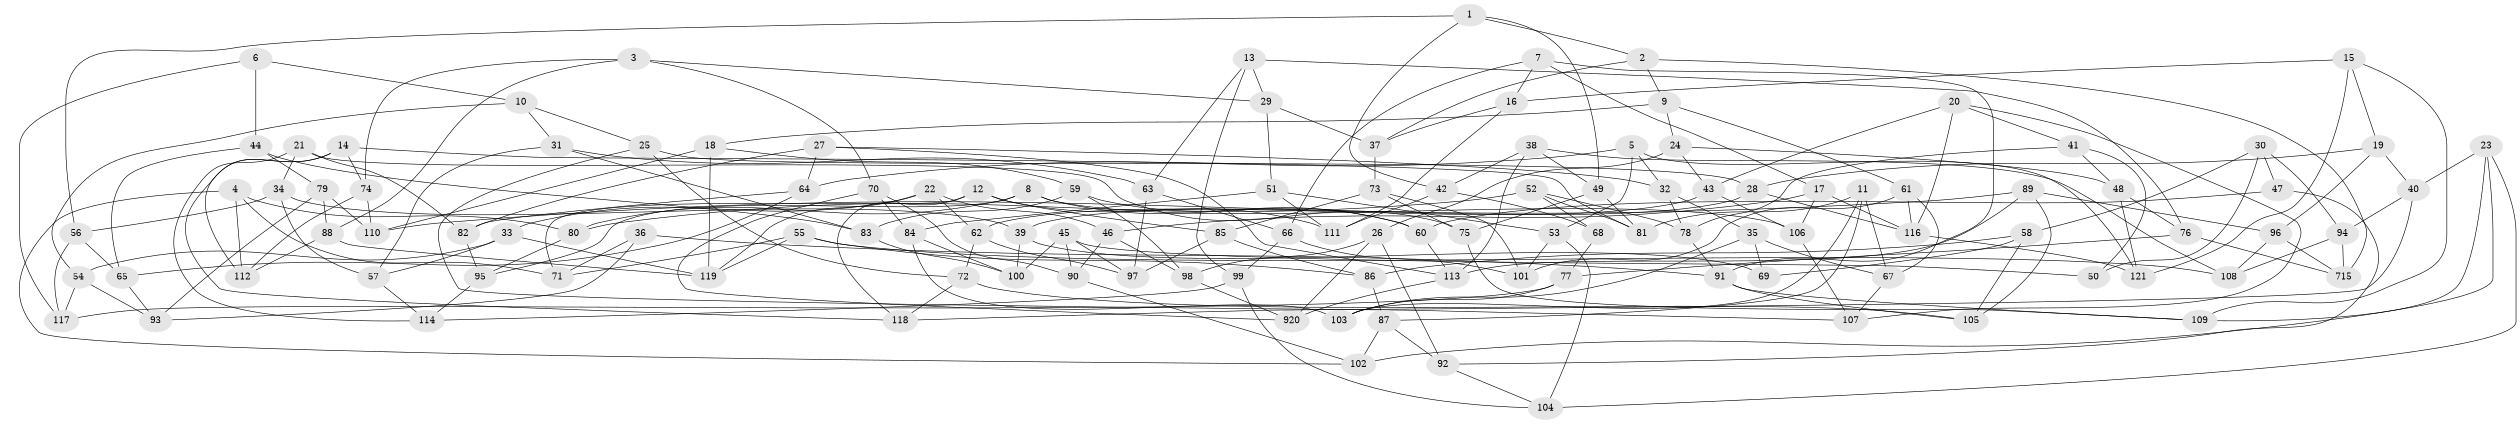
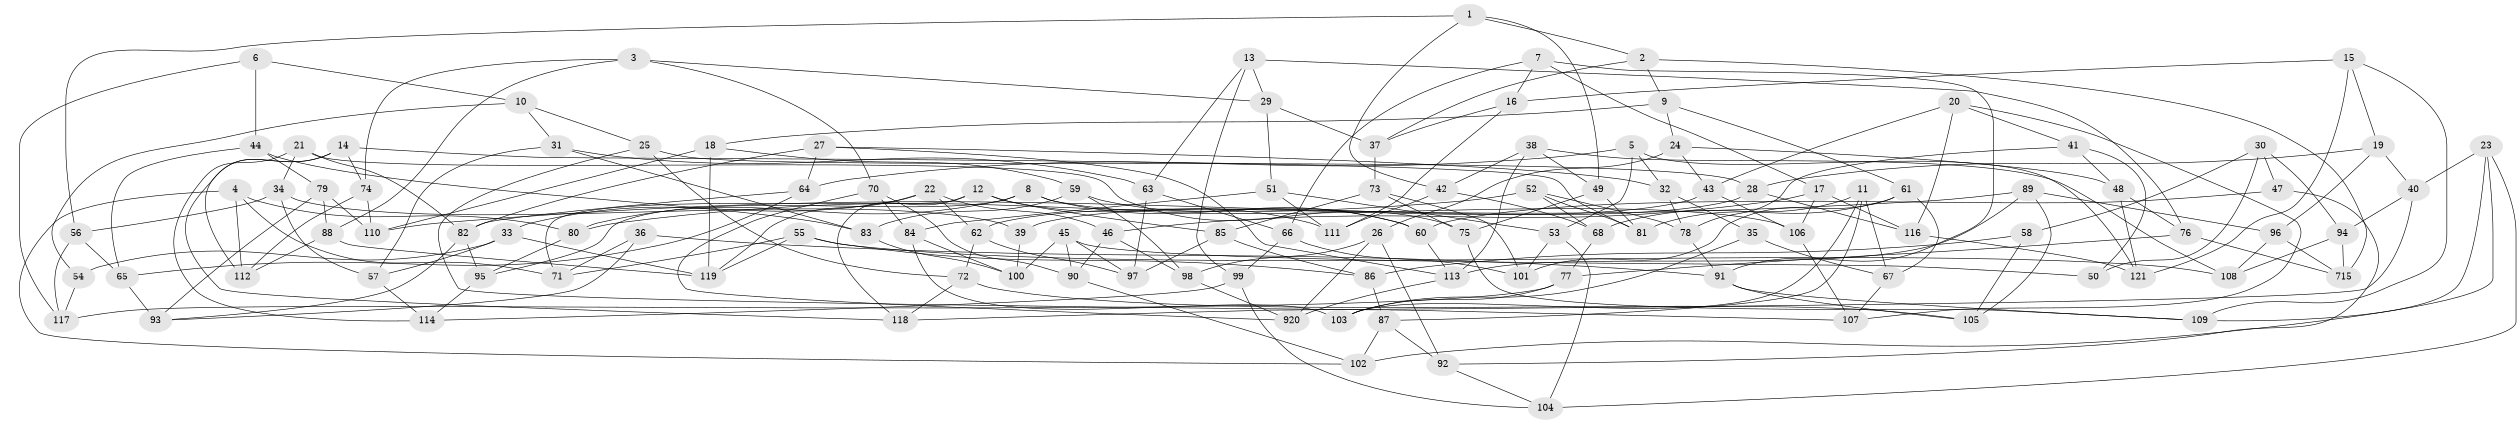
edge "61" -- "116": now "61" -- "68"
node "69": removed
edge "54" -- "93": now "82" -- "93"
